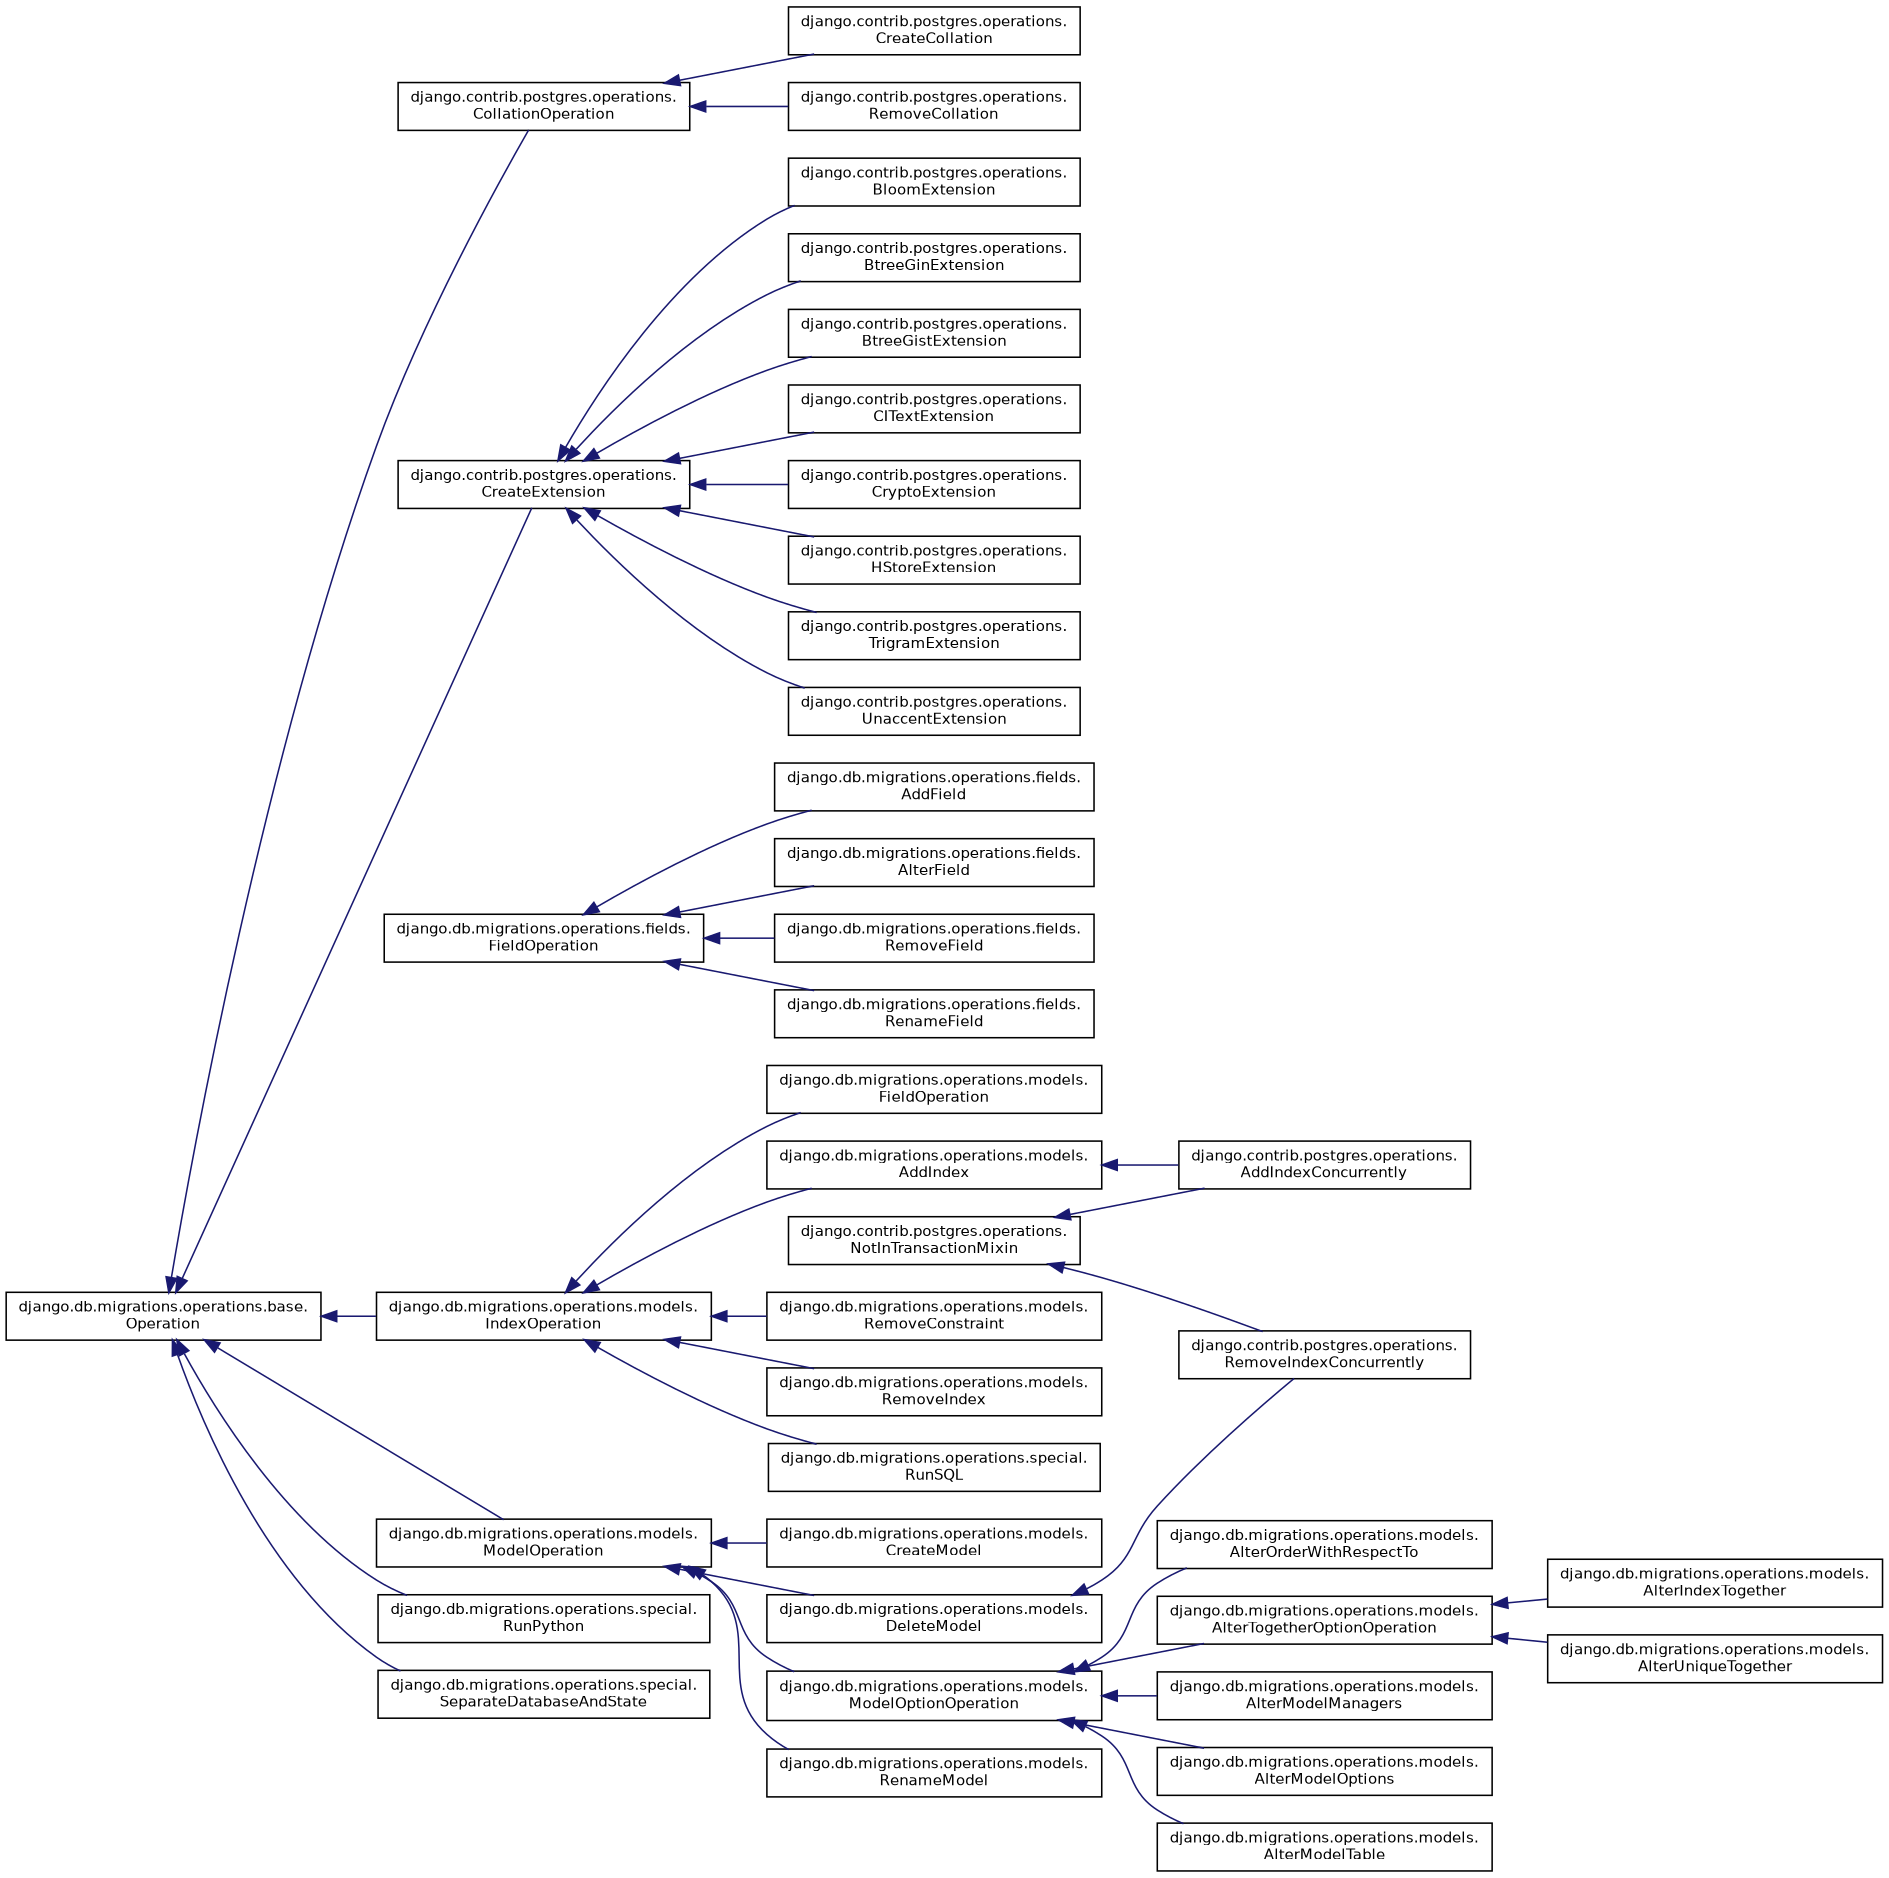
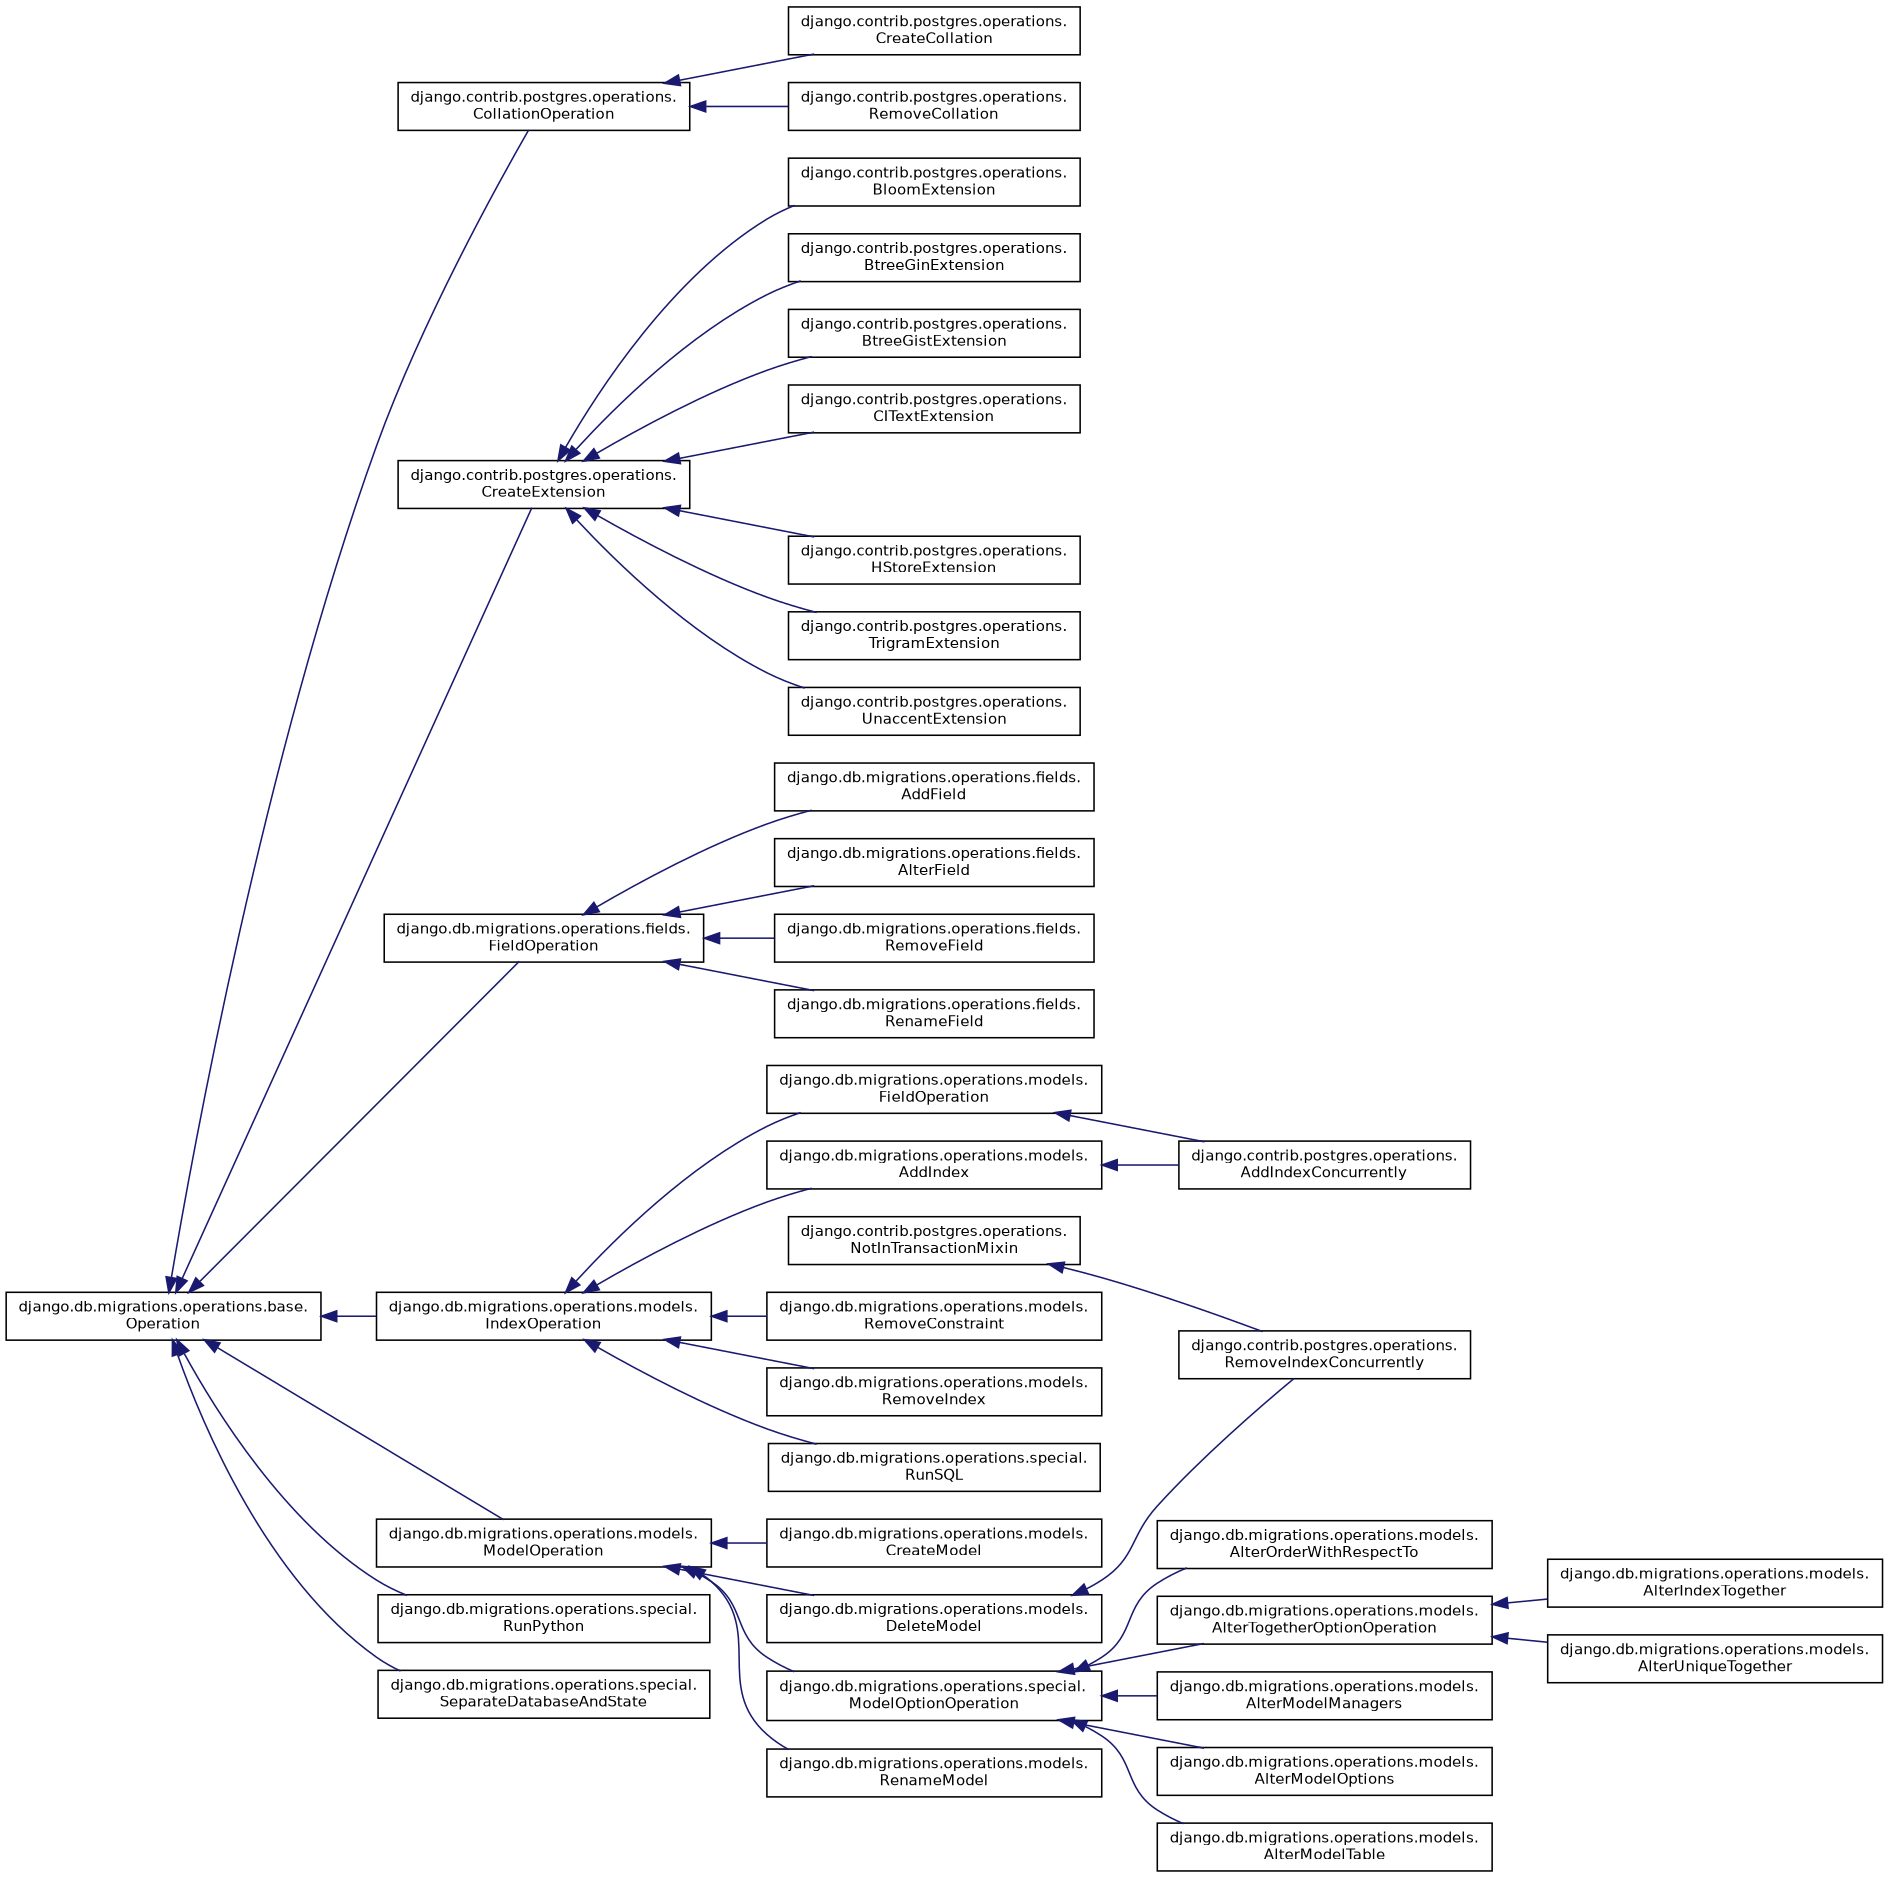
node "django.contrib.postgres.operations. CryptoExtension": removed
edge "django.db.migrations.operations.fields. FieldOperation" -> "django.db.migrations.operations.base. Operation": added
edge "django.contrib.postgres.operations. AddIndexConcurrently" -> "django.contrib.postgres.operations. NotInTransactionMixin": now "django.contrib.postgres.operations. AddIndexConcurrently" -> "django.db.migrations.operations.models. FieldOperation"
node "django.db.migrations.operations.models. ModelOptionOperation": label "django.db.migrations.operations.models. ModelOptionOperation" -> "django.db.migrations.operations.special. ModelOptionOperation"
